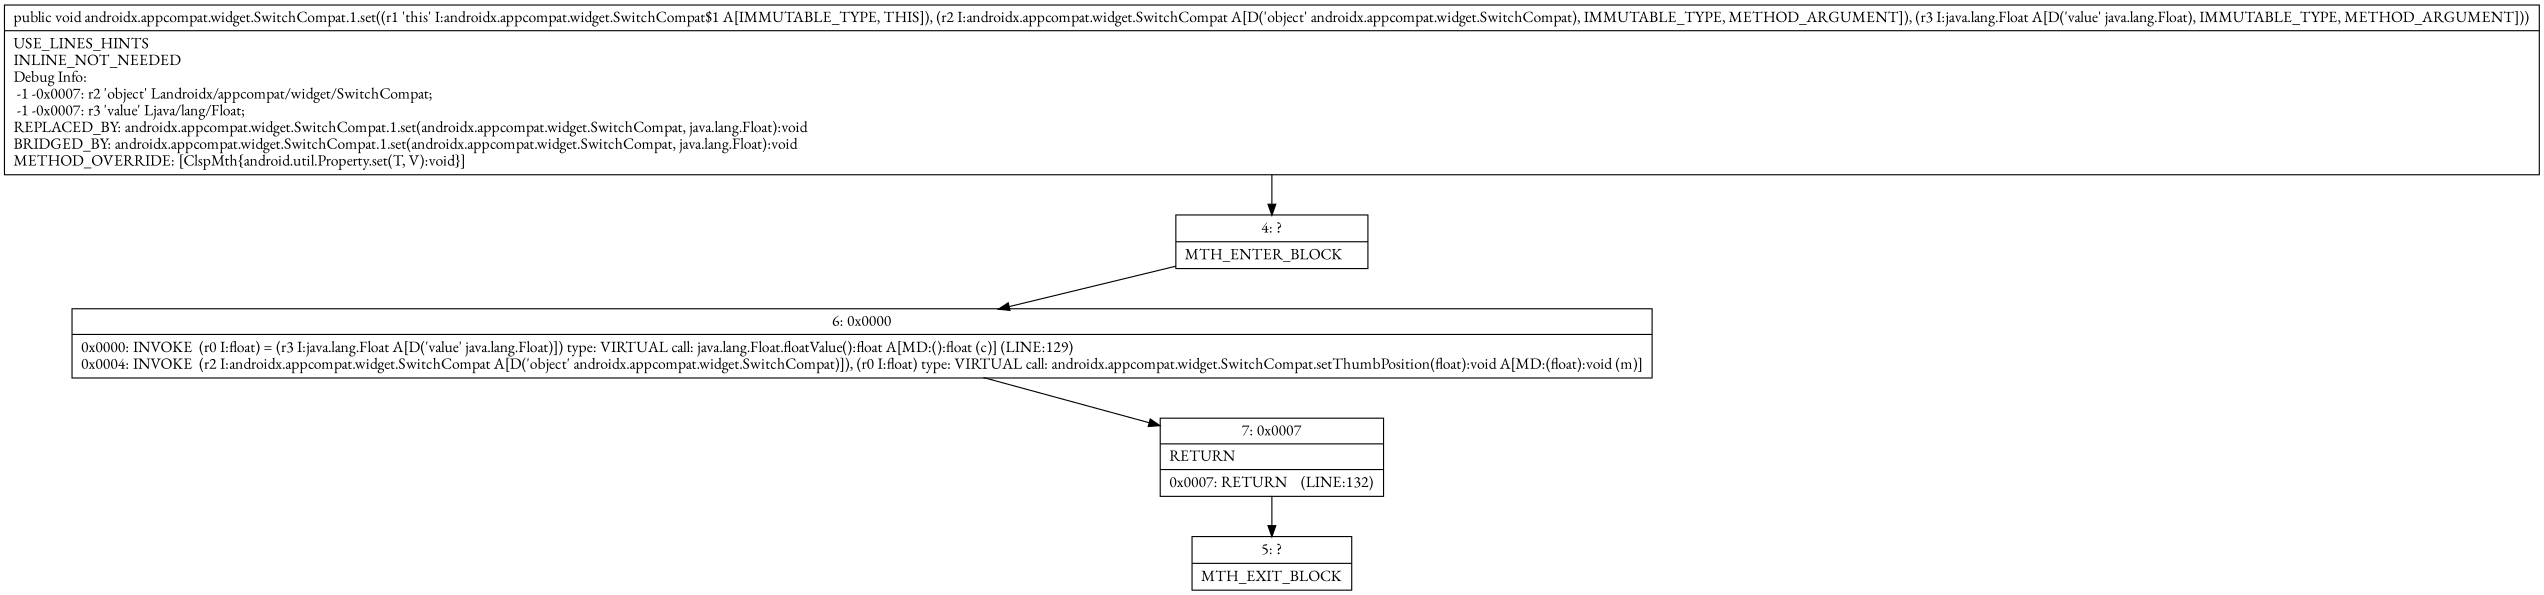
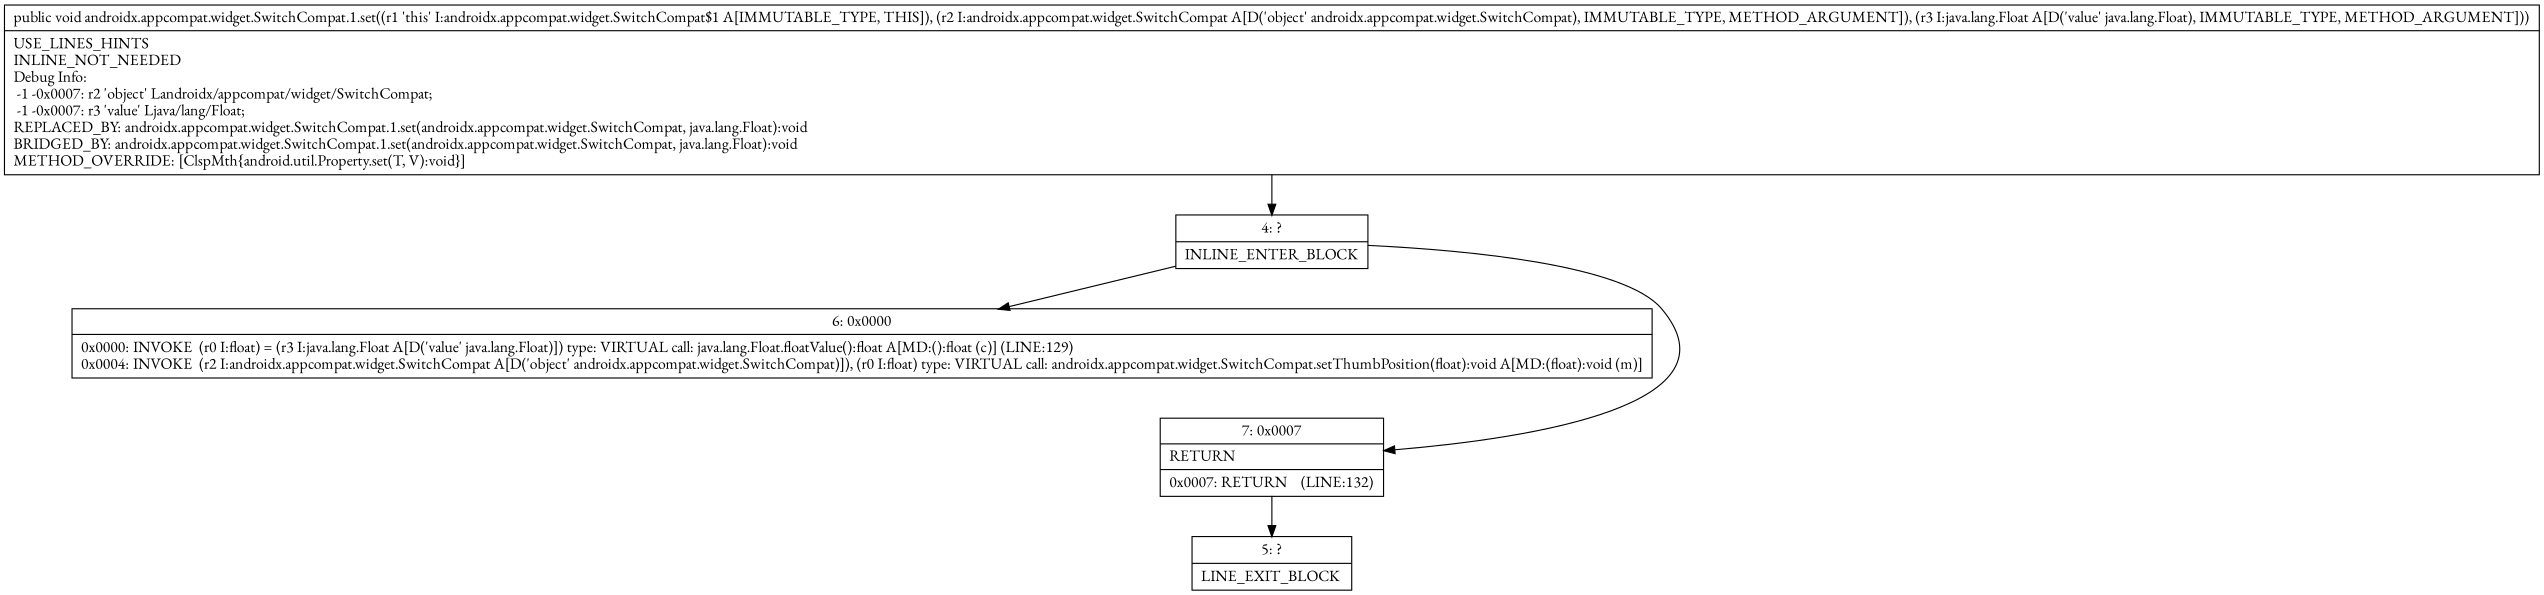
node "4: ?": text "MTH_ENTER_BLOCK" -> "INLINE_ENTER_BLOCK"
edge "6: 0x0000" -> "7: 0x0007": now "4: ?" -> "7: 0x0007"
node "5: ?": text "MTH_EXIT_BLOCK" -> "LINE_EXIT_BLOCK"
